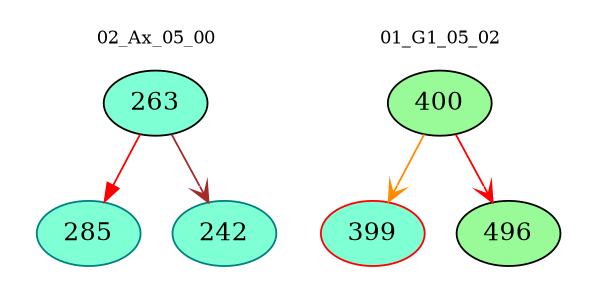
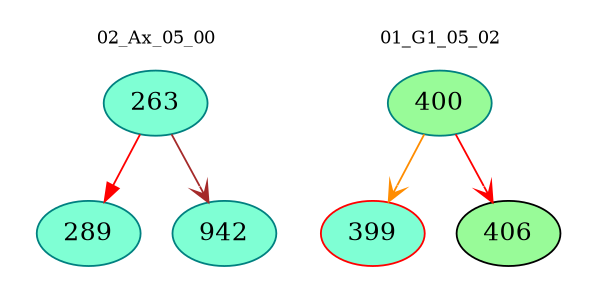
node "263": color black -> teal
node "400": color black -> teal
node "285": label "285" -> "289"
node "242": label "242" -> "942"
node "496": label "496" -> "406"
